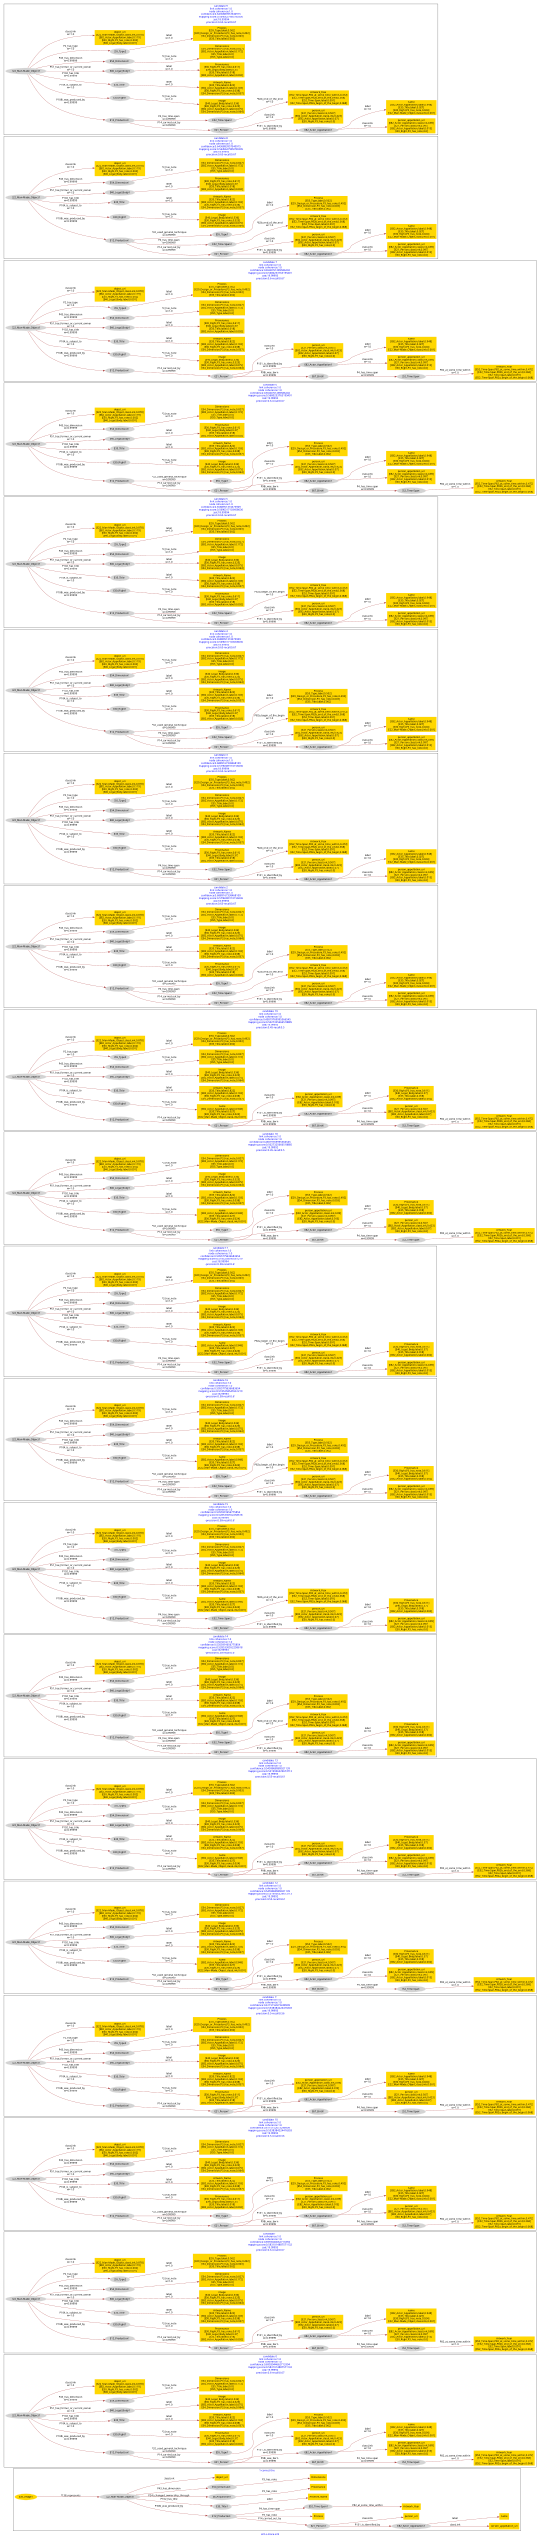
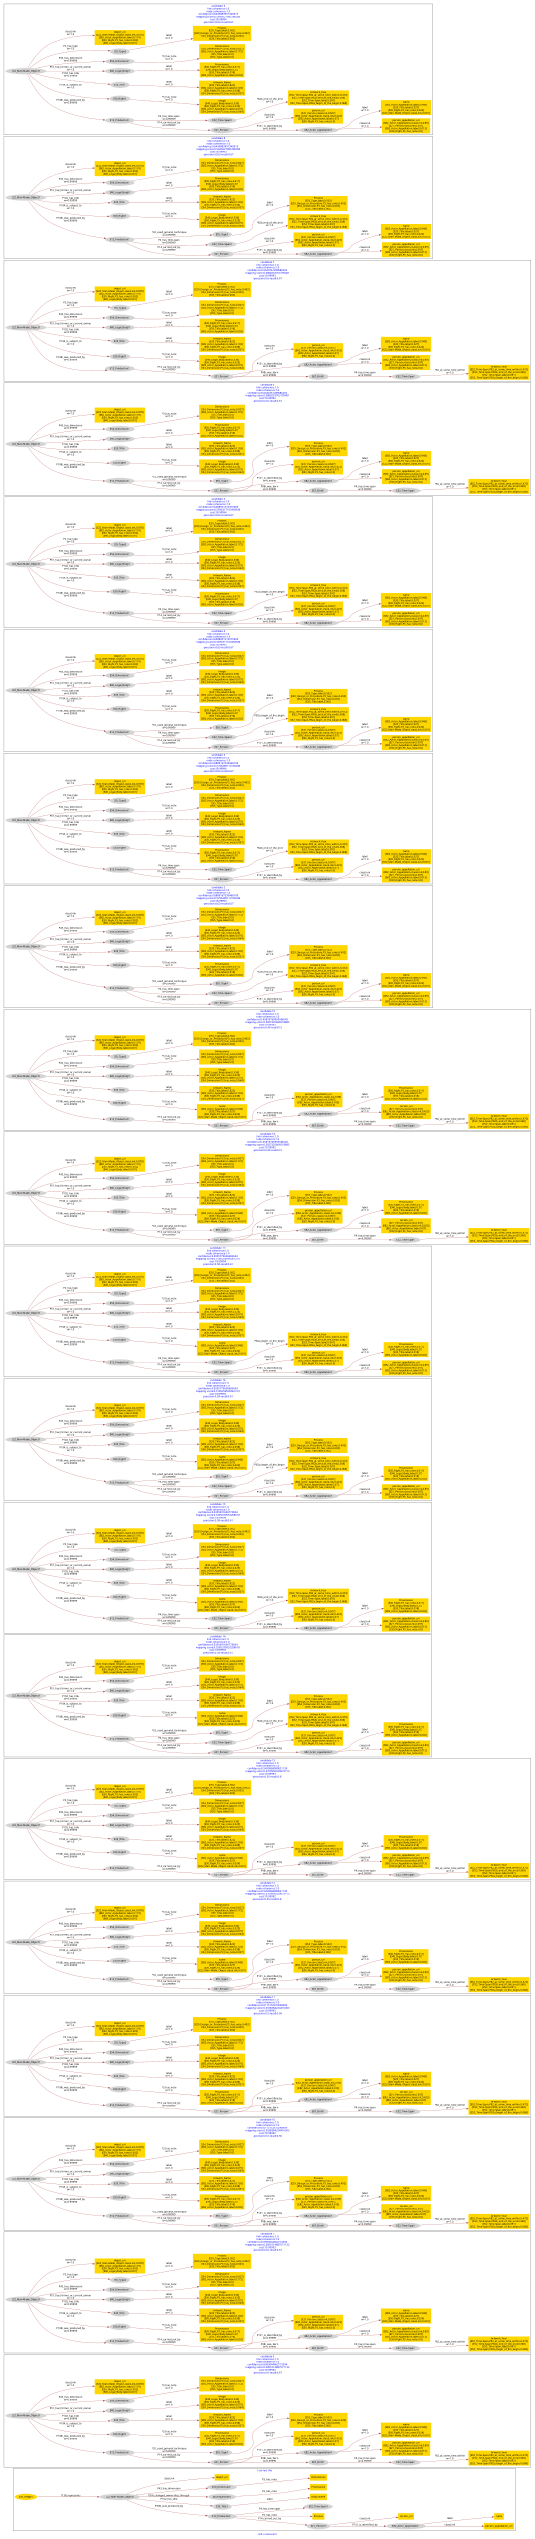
node "Artwork_Name": label "Artwork_Name" -> "Body_Name"
node "Artwork_Year": removed
